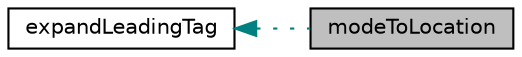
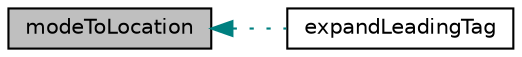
edge "modeToLocation" -> "expandLeadingTag": reversed
